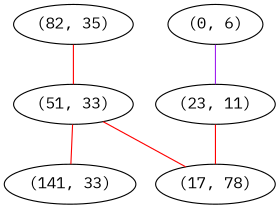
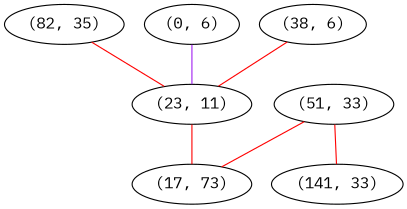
node "(38, 6)": added
edge "(82, 35)" -- "(51, 33)": now "(82, 35)" -- "(23, 11)"
node "(17, 78)": label "(17, 78)" -> "(17, 73)"
